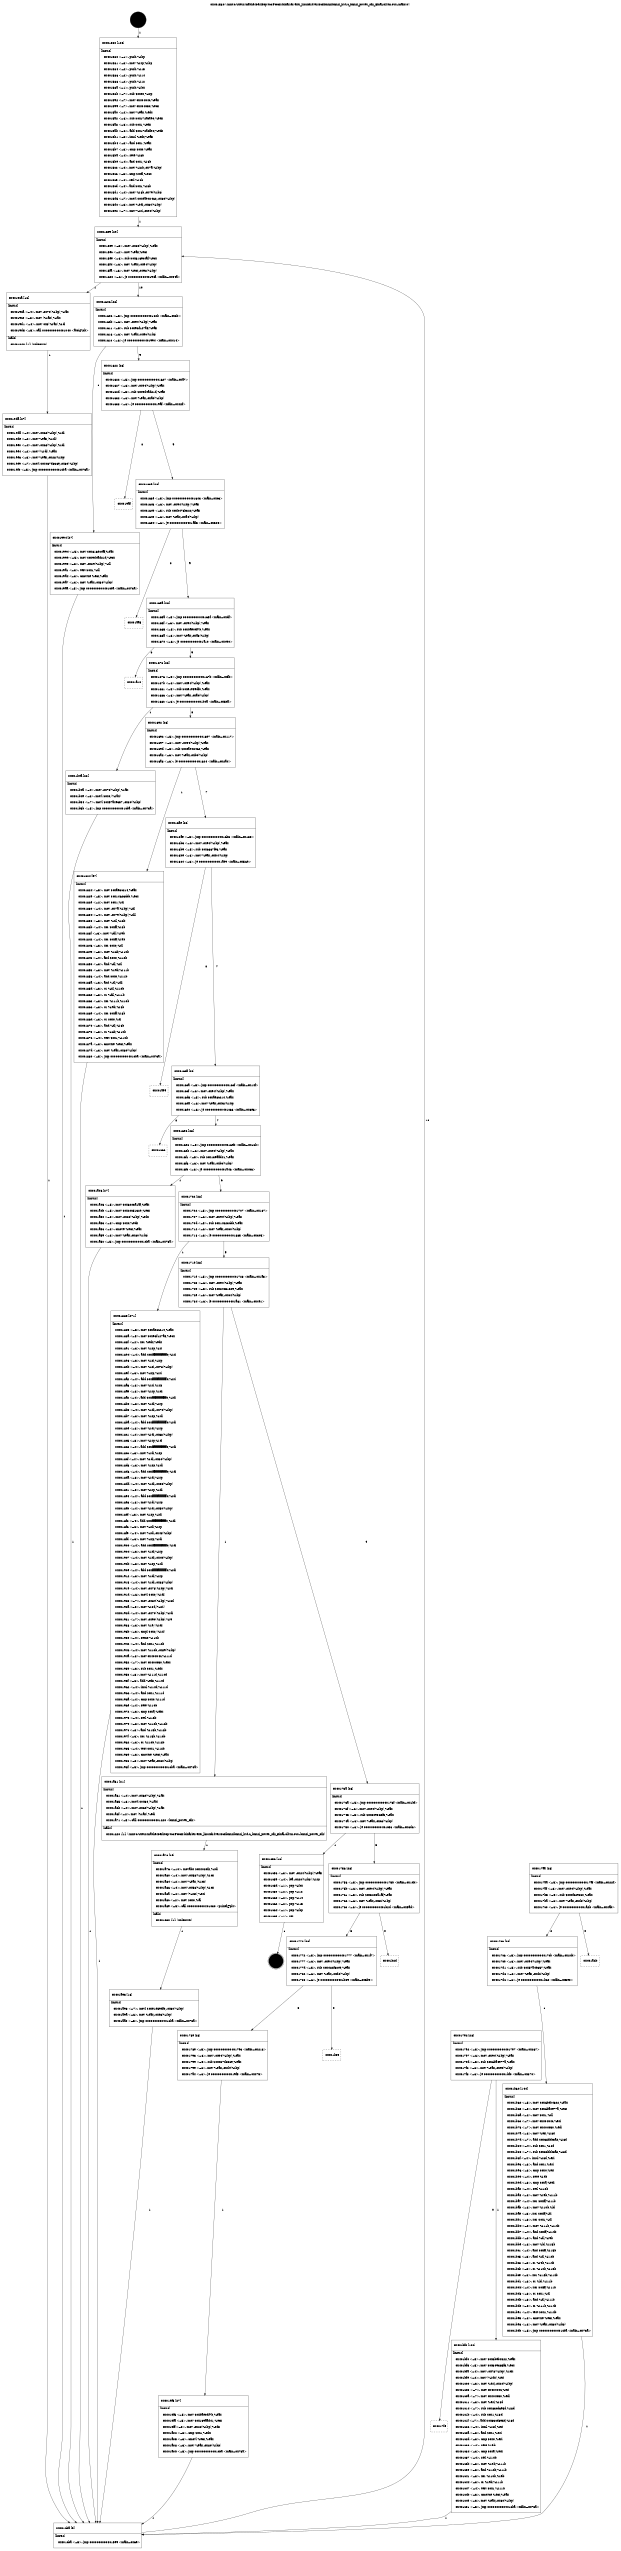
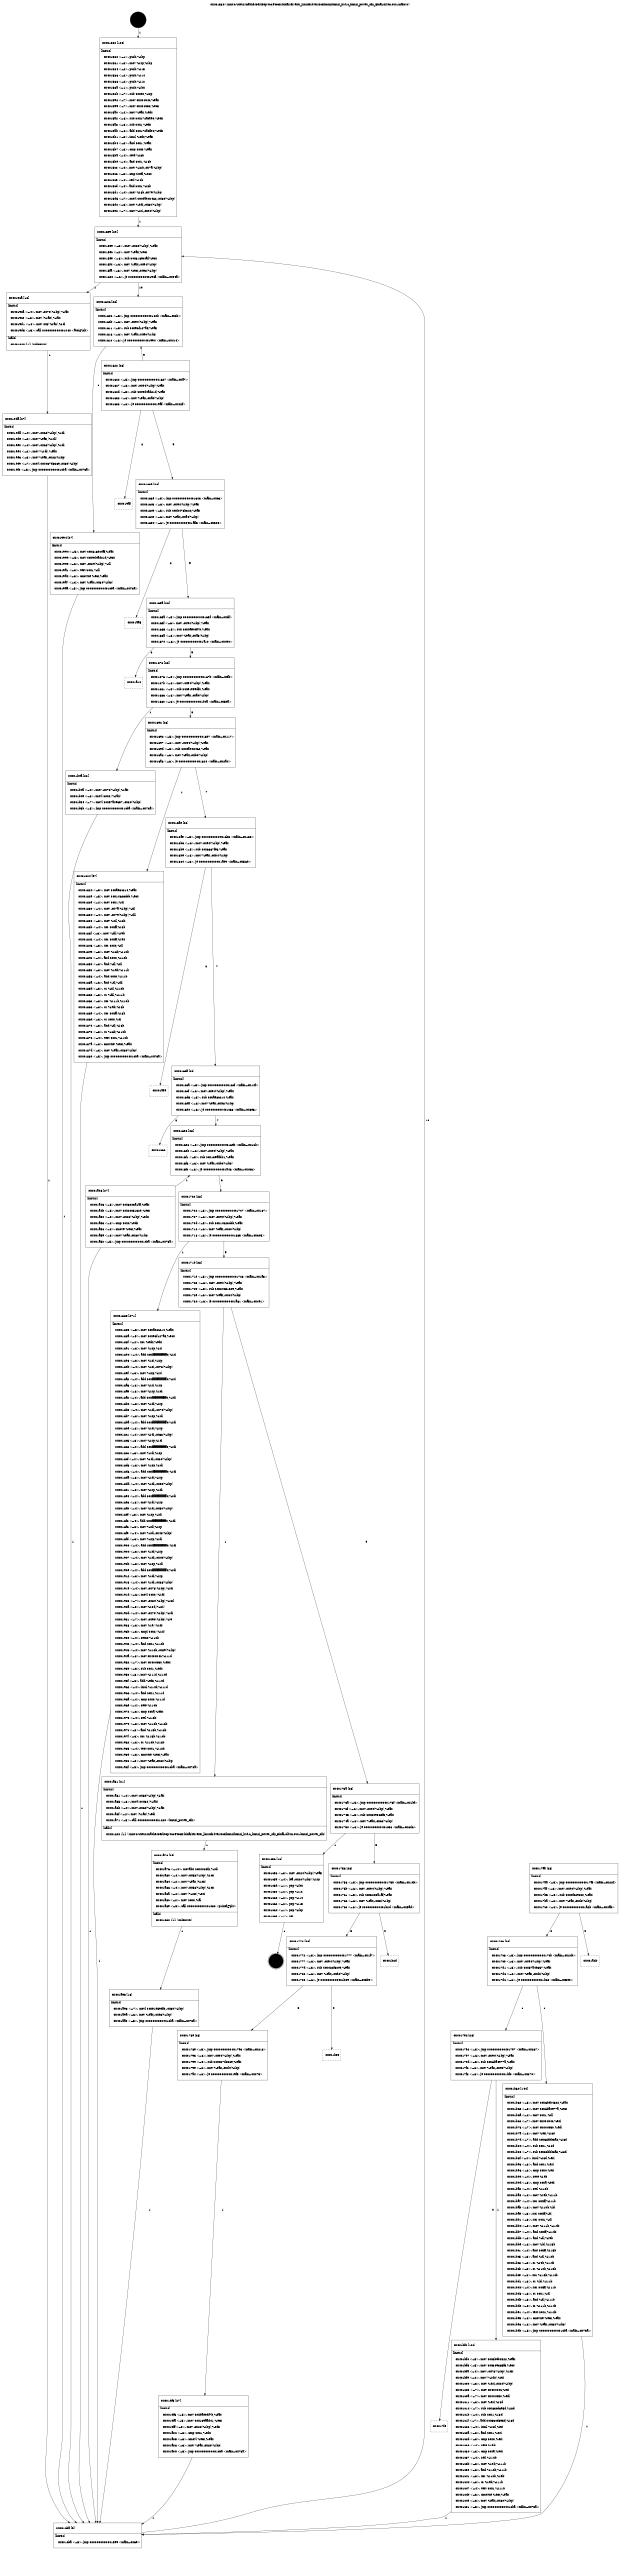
edge "0x401606 [28]" -> "0x401622 [28]": reversed
edge "0x4016e6 [28]" -> "0x401a46 [27]": reversed
edge "0x4017c6 [28]" -> "0x4017e2 [28]": added, label "1"
